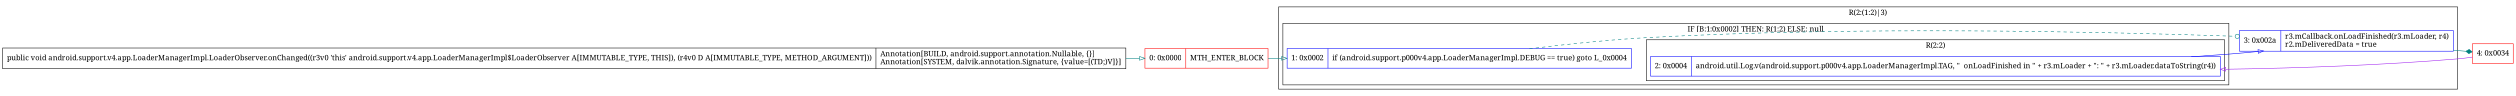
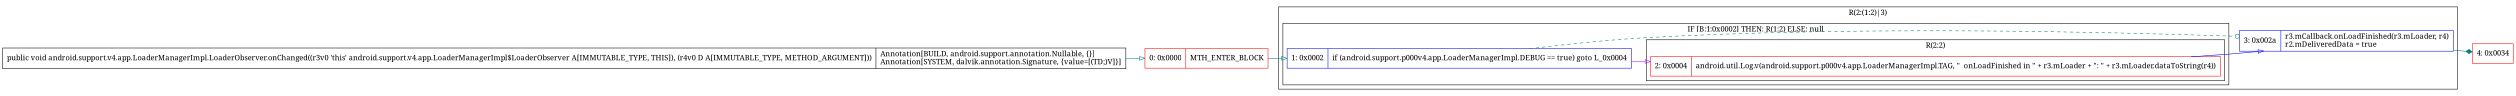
node "2: 0x0004": color blue -> red
edge "4: 0x0034" -> "2: 0x0004": now "1: 0x0002" -> "2: 0x0004"
